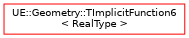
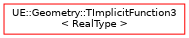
node "UE::Geometry::TImplicitFunction6 < RealType >": label "UE::Geometry::TImplicitFunction6 < RealType >" -> "UE::Geometry::TImplicitFunction3 < RealType >"
